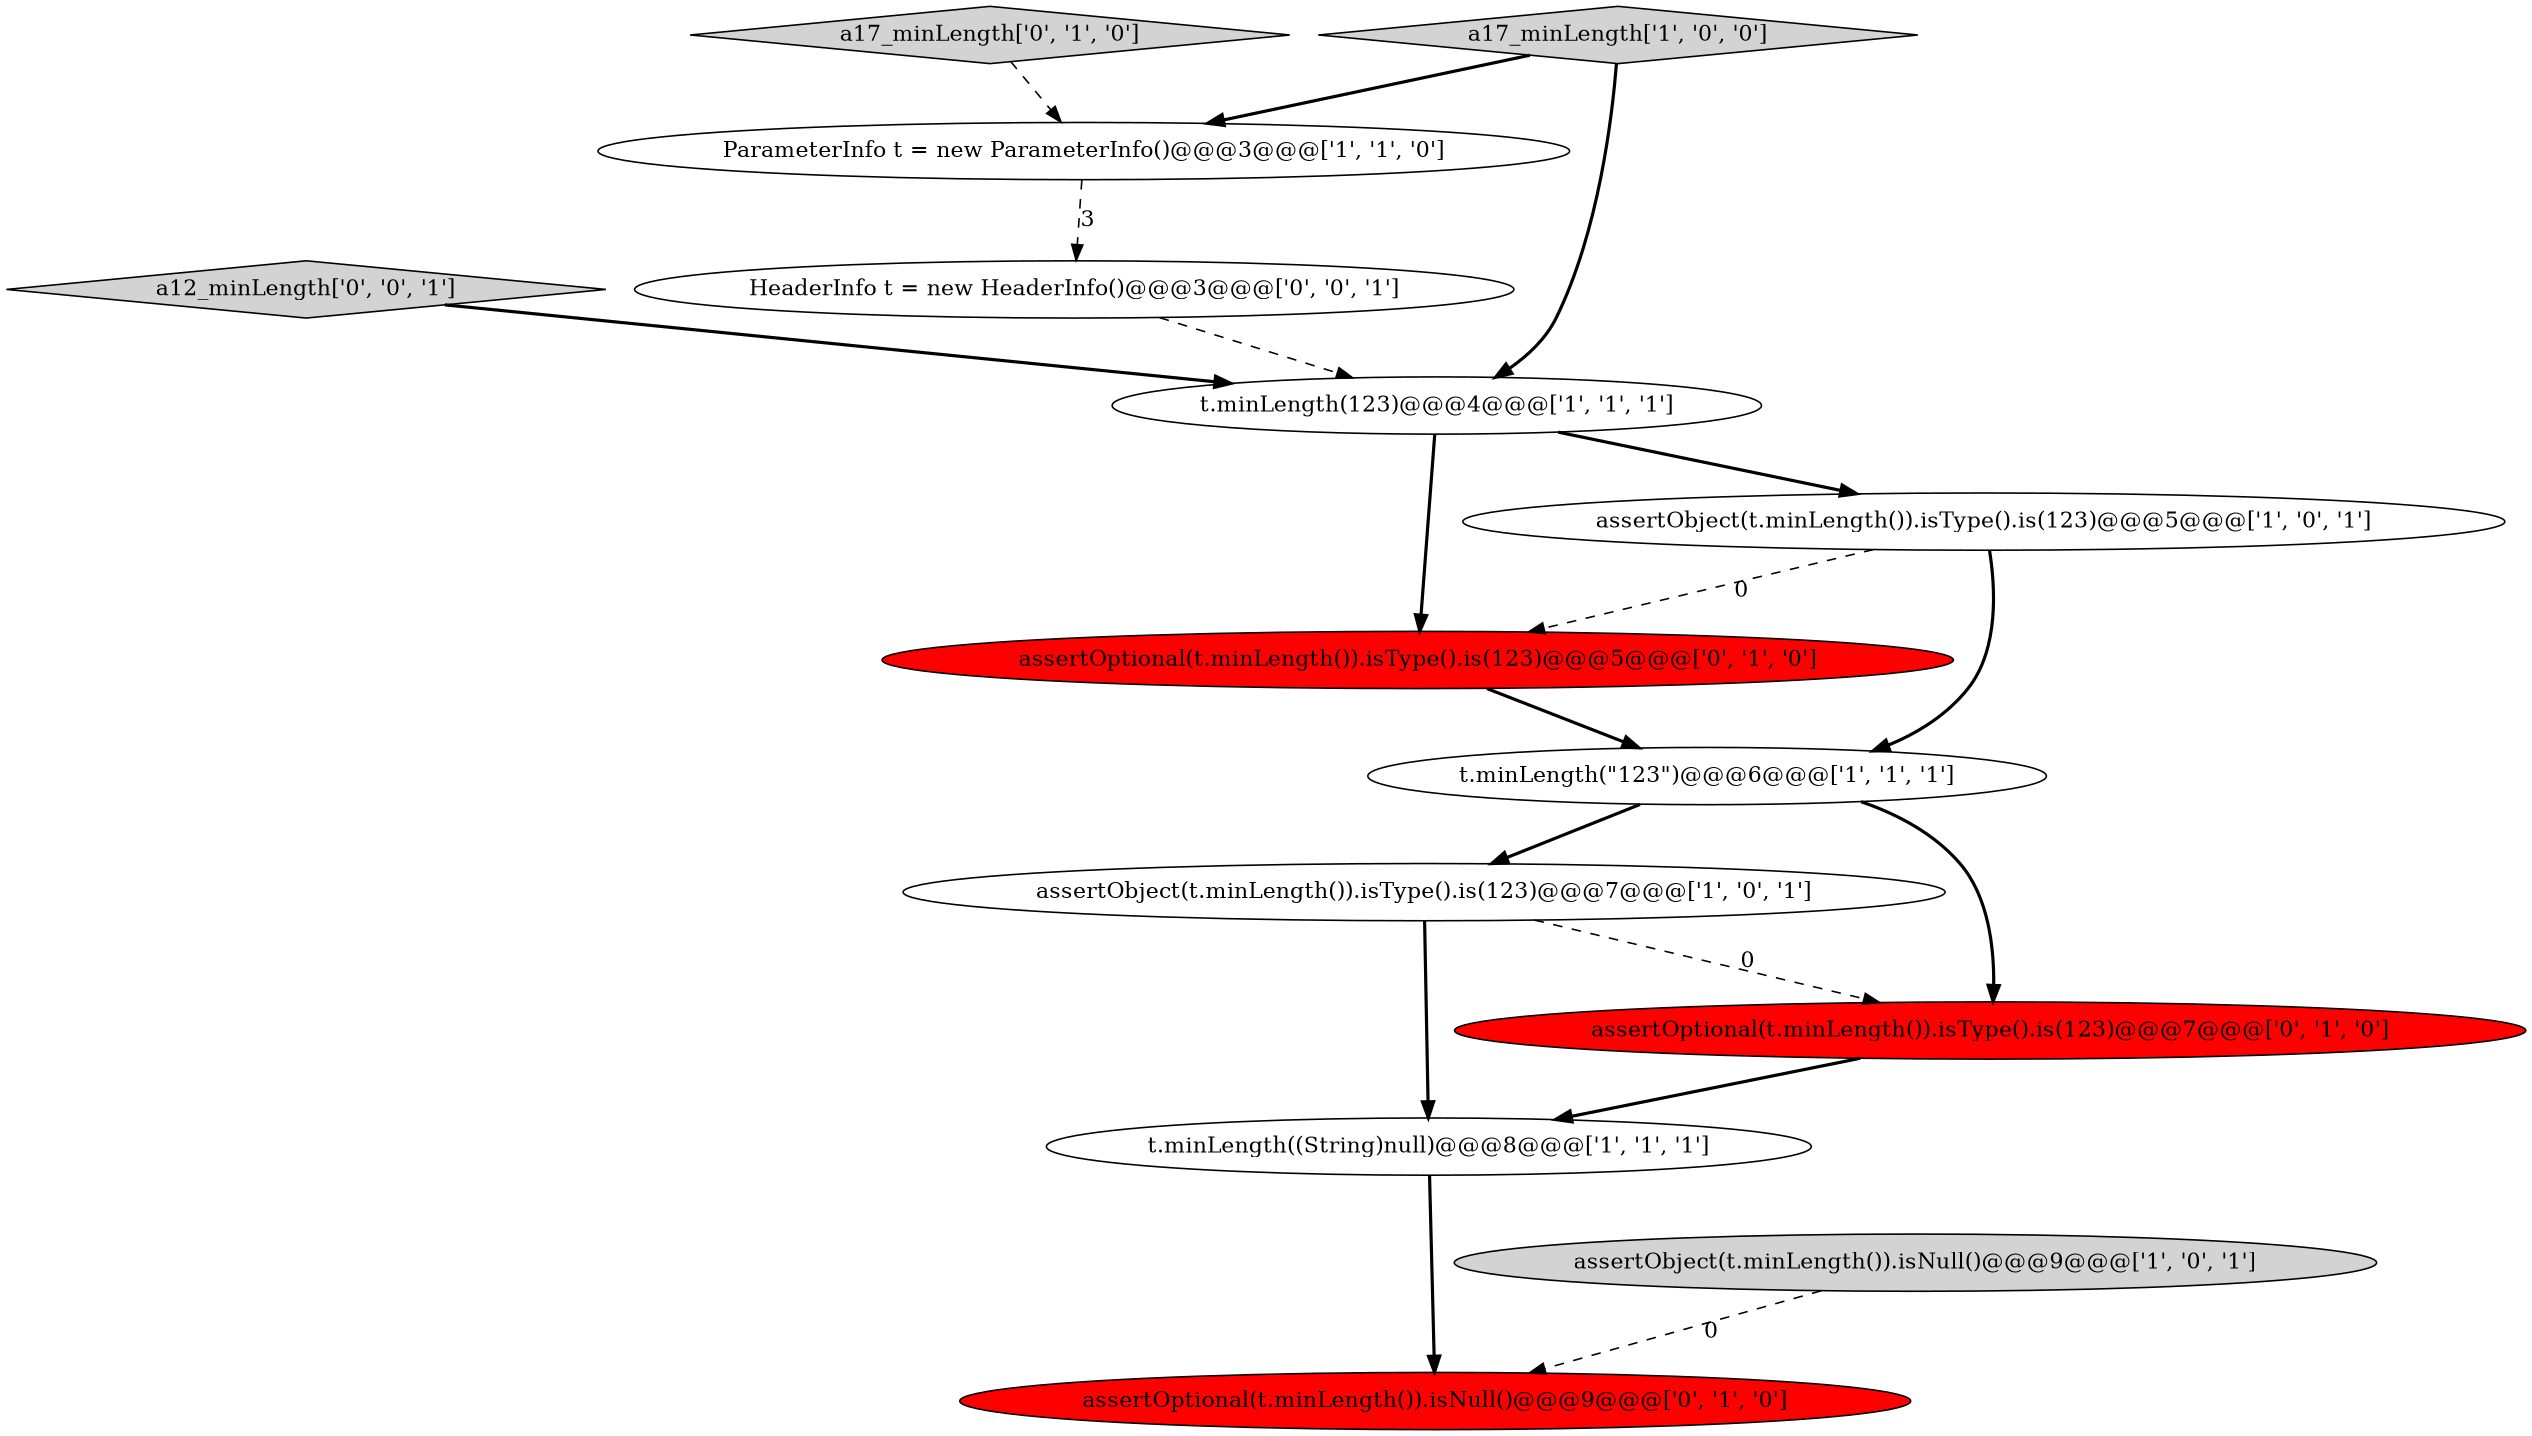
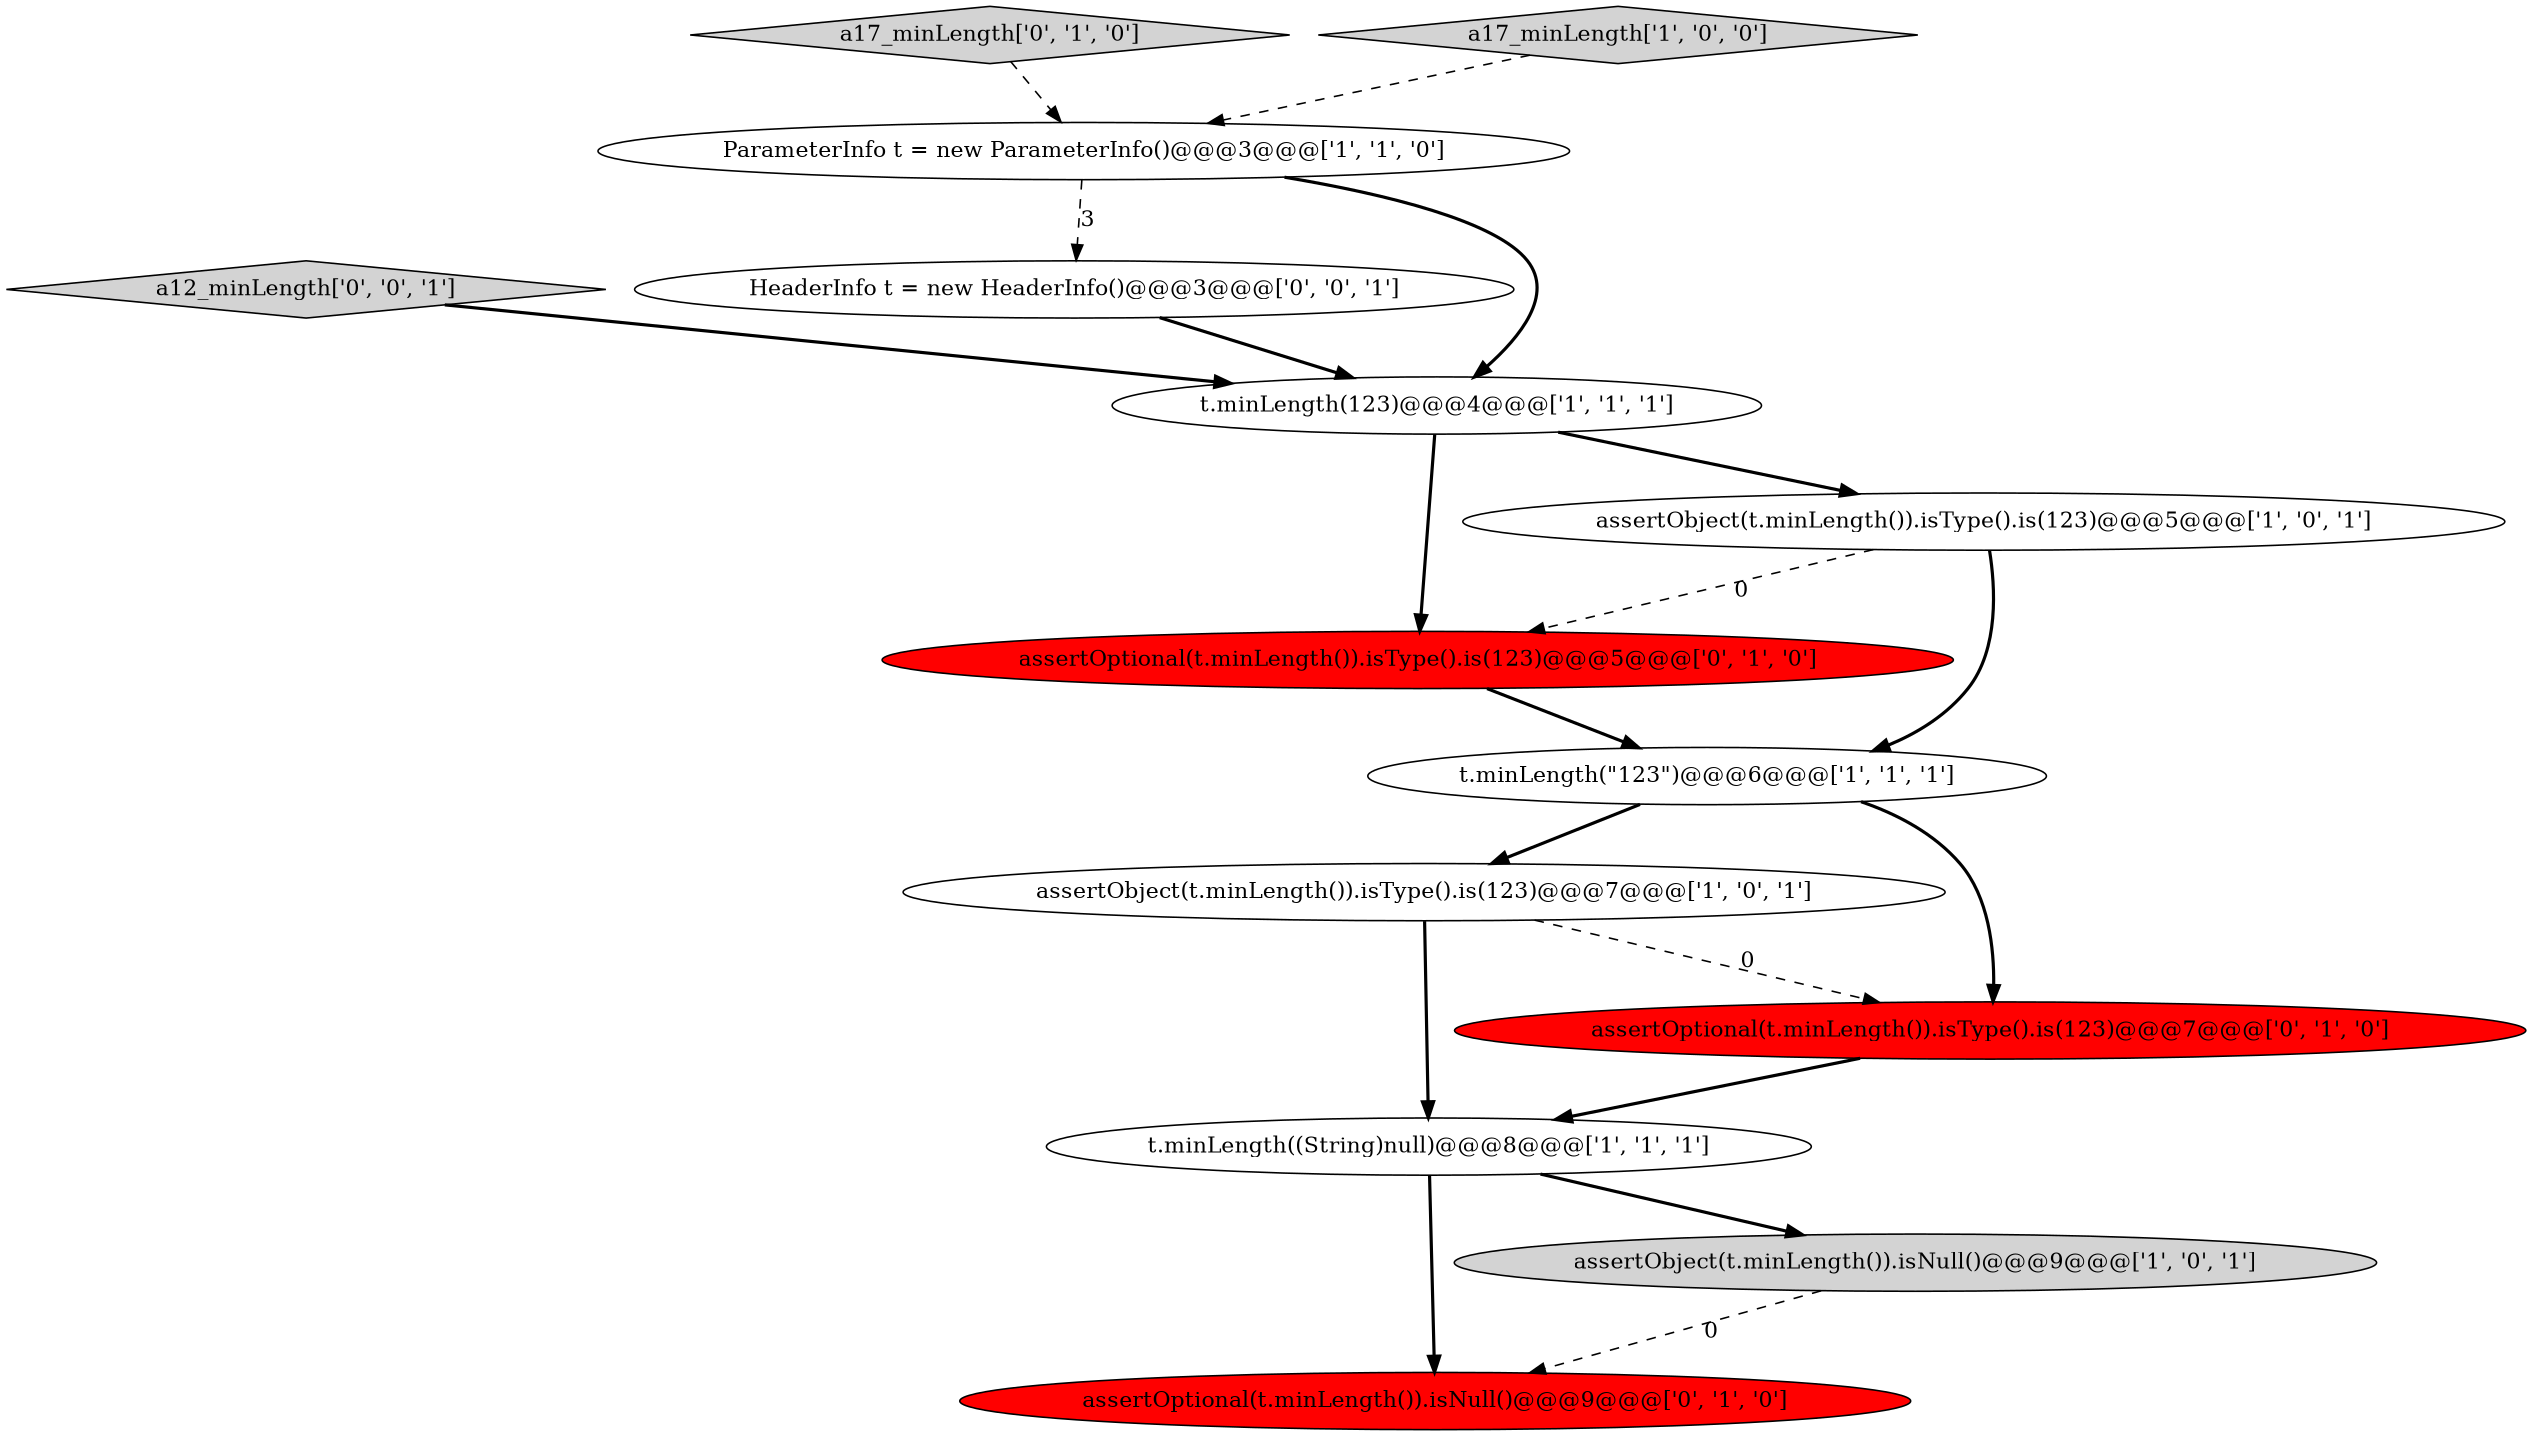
edge "a17_minLength['1', '0', '0']" -> "ParameterInfo t = new ParameterInfo()@@@3@@@['1', '1', '0']": style bold -> dashed
edge "a17_minLength['1', '0', '0']" -> "t.minLength(123)@@@4@@@['1', '1', '1']": now "ParameterInfo t = new ParameterInfo()@@@3@@@['1', '1', '0']" -> "t.minLength(123)@@@4@@@['1', '1', '1']"
edge "HeaderInfo t = new HeaderInfo()@@@3@@@['0', '0', '1']" -> "t.minLength(123)@@@4@@@['1', '1', '1']": style dashed -> bold
edge "t.minLength((String)null)@@@8@@@['1', '1', '1']" -> "assertObject(t.minLength()).isNull()@@@9@@@['1', '0', '1']": added
